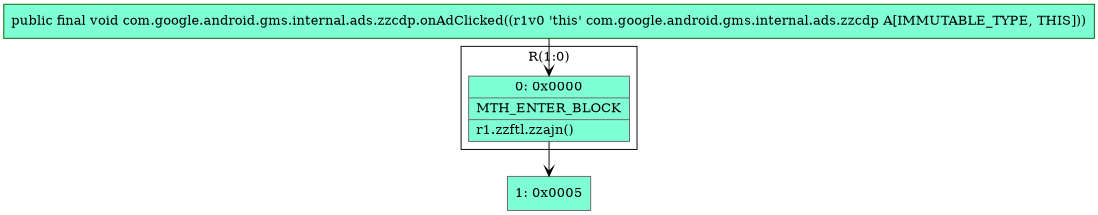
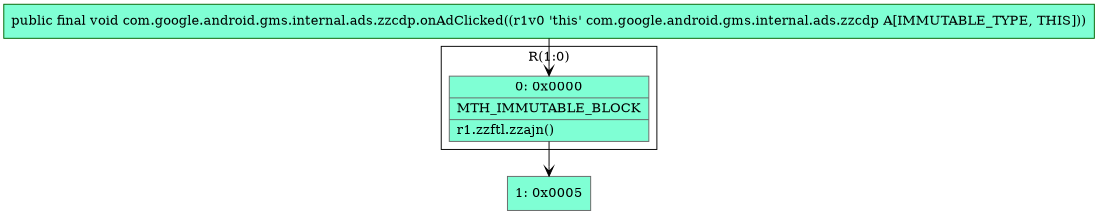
node "0: 0x0000": text "MTH_ENTER_BLOCK" -> "MTH_IMMUTABLE_BLOCK"
